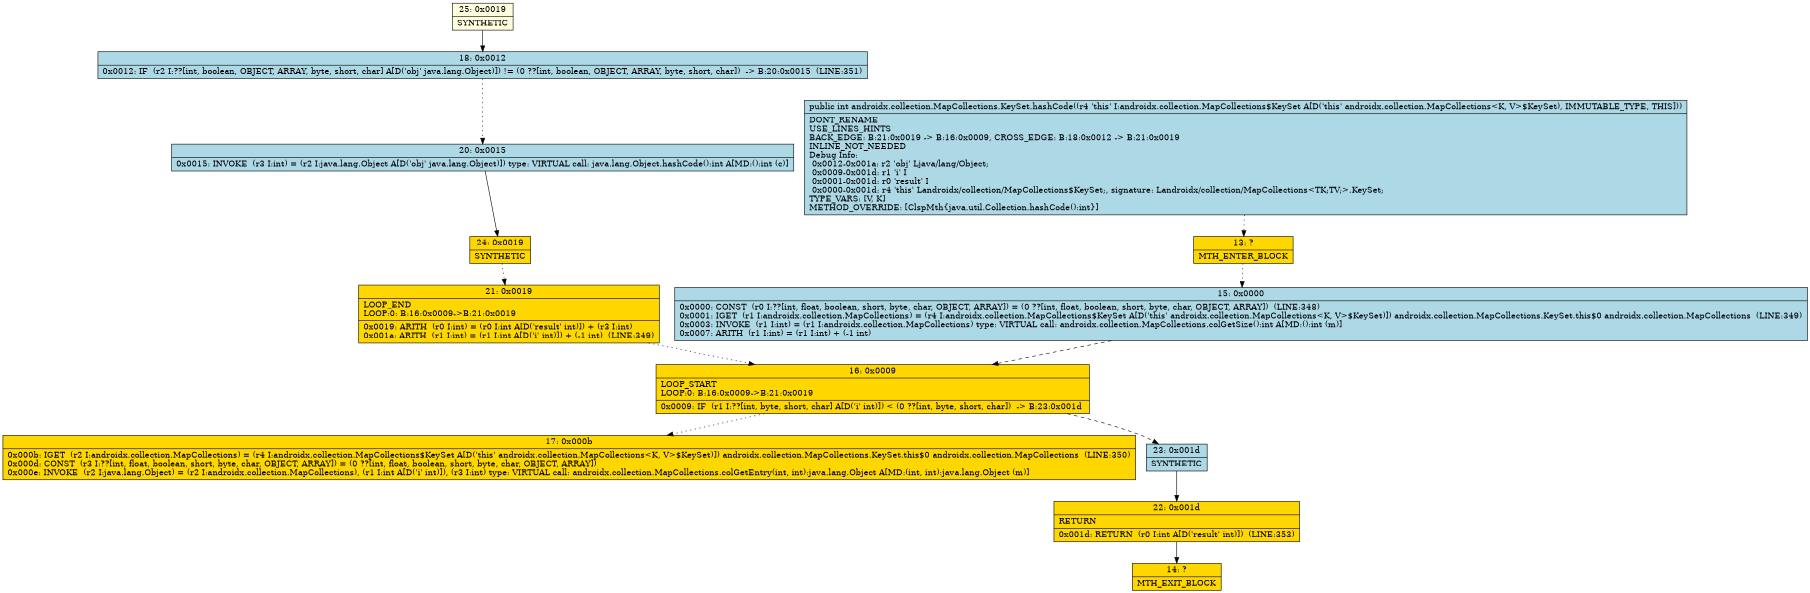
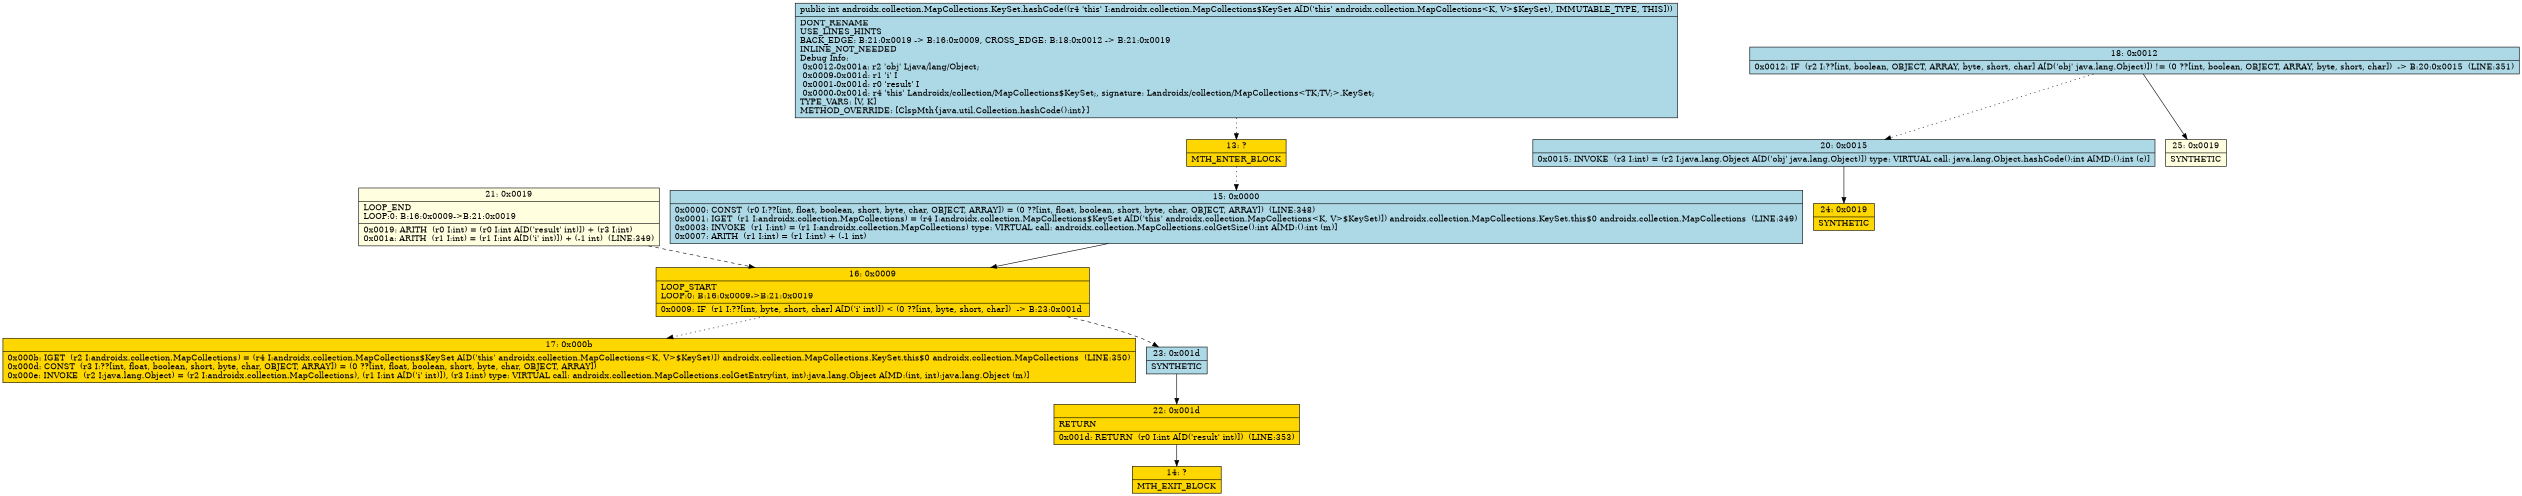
edge "25: 0x0019" -> "18: 0x0012": reversed
edge "24: 0x0019" -> "21: 0x0019": removed
node "21: 0x0019": fillcolor gold -> lightyellow
edge "15: 0x0000" -> "16: 0x0009": style dashed -> solid
edge "21: 0x0019" -> "16: 0x0009": style dotted -> dashed
